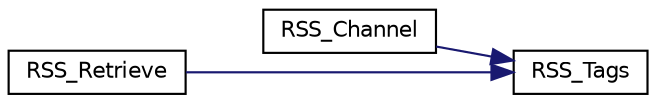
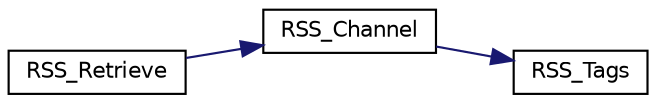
edge "RSS_Retrieve" -> "RSS_Tags": now "RSS_Retrieve" -> "RSS_Channel"
